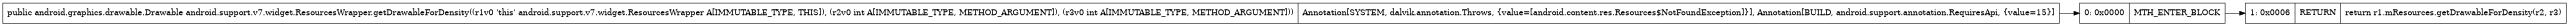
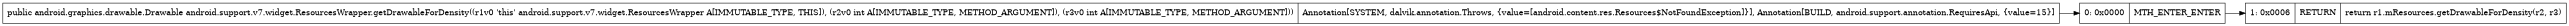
node "0: 0x0000": text "MTH_ENTER_BLOCK" -> "MTH_ENTER_ENTER"
